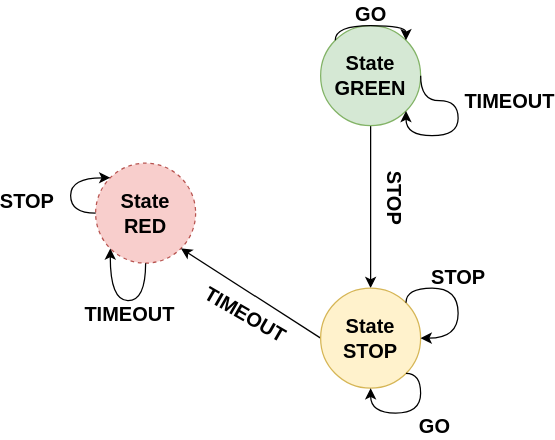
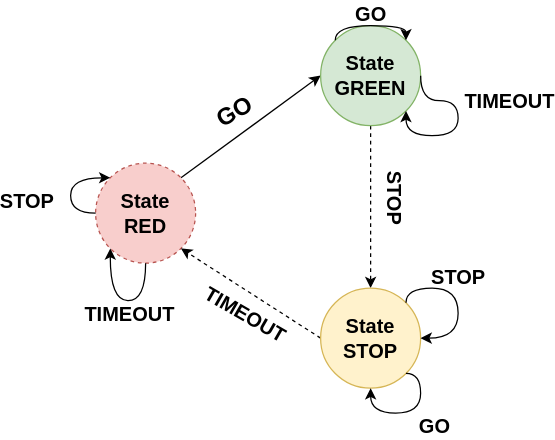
edge "State RED" -> "State GREEN": added, label "GO"
edge "State GREEN" -> "State STOP": style solid -> dashed
edge "State STOP" -> "State RED": style solid -> dashed
